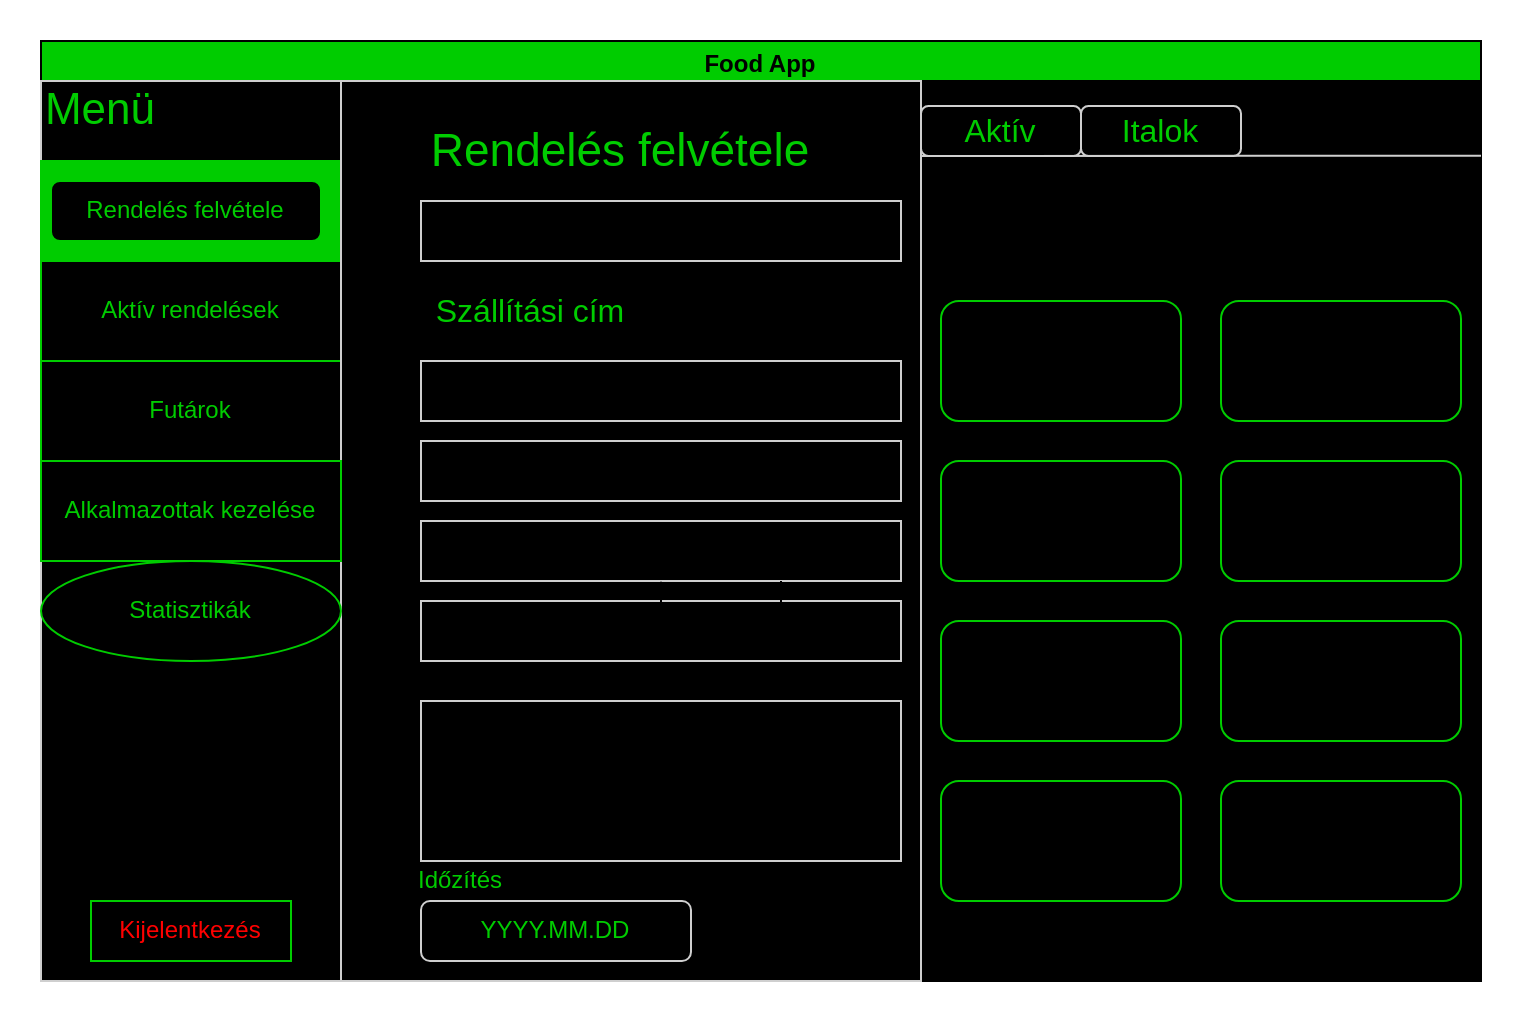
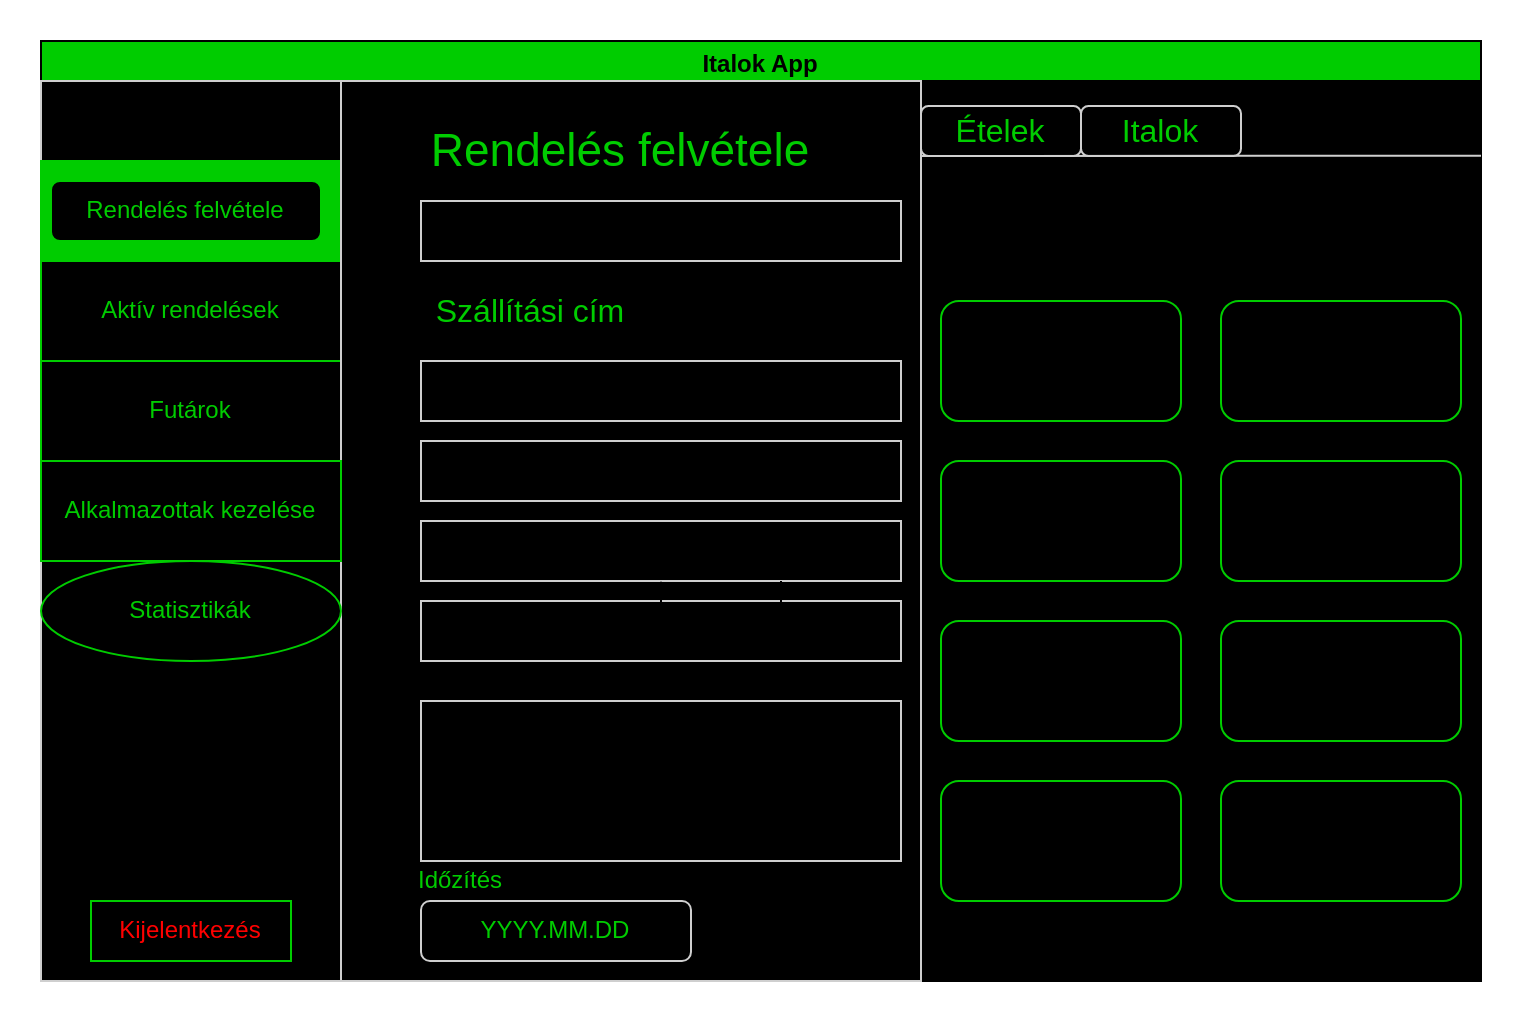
node "Food App": label "Food App" -> "Italok App"
node "Menü": removed
node "Aktív": label "Aktív" -> "Ételek"
